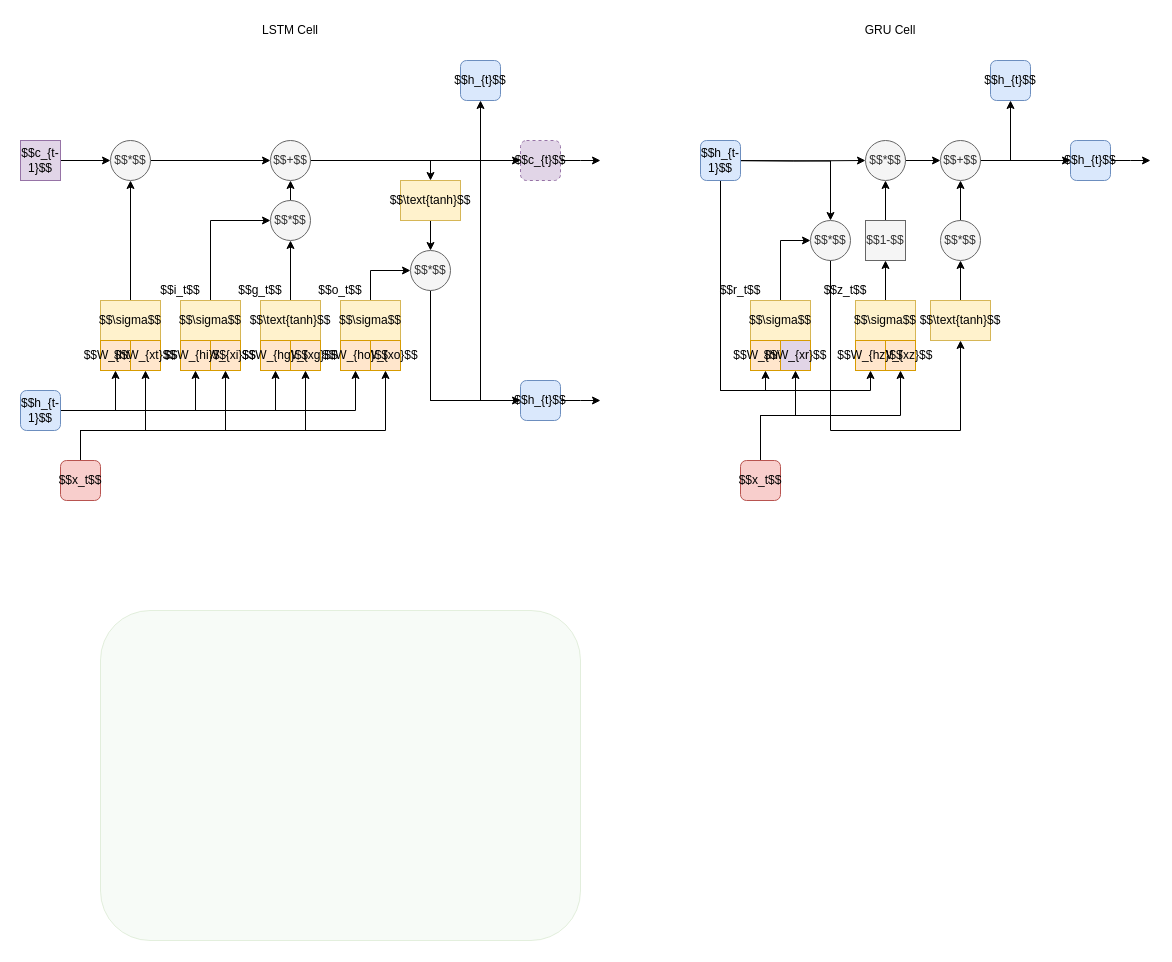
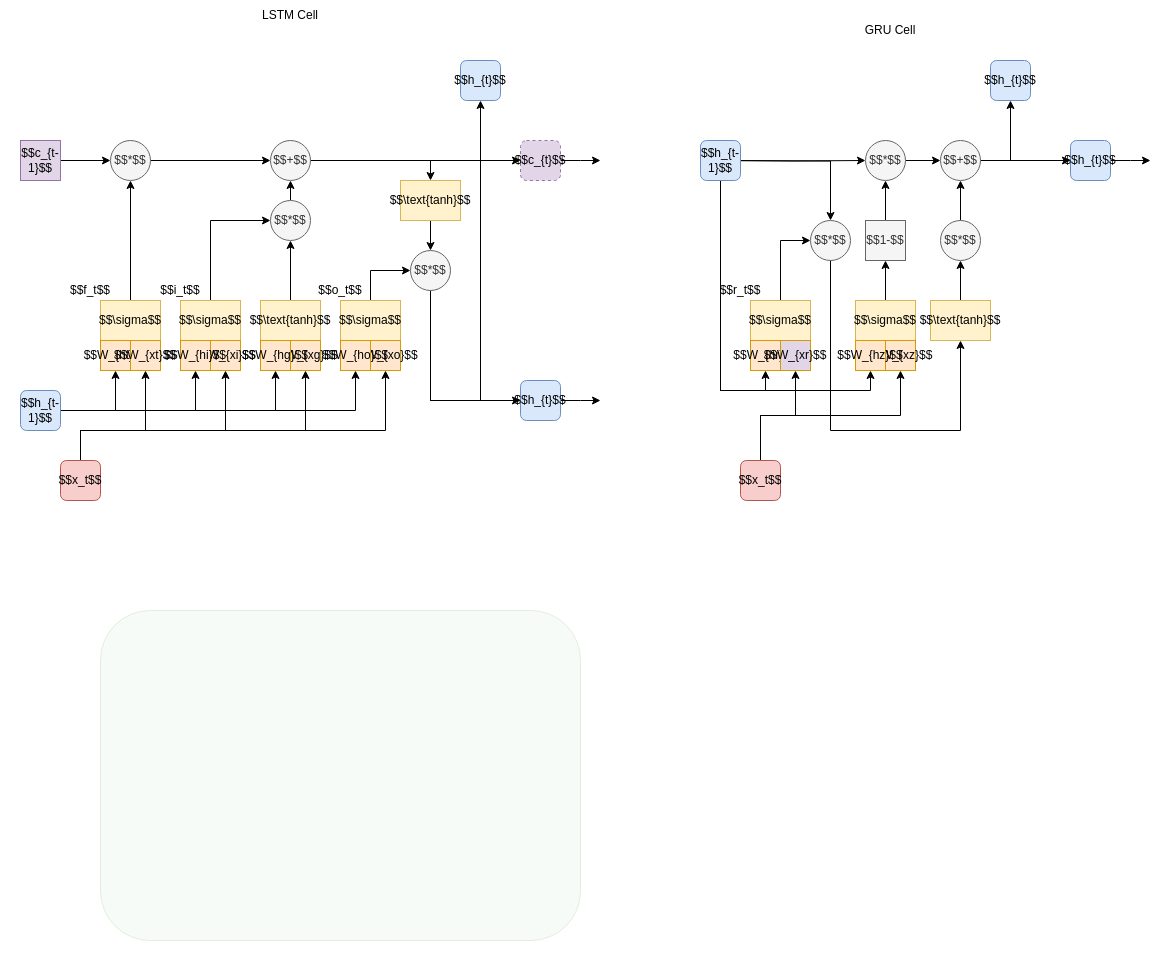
node "LSTM Cell": moved (291, 31) -> (291, 16)
node "$$f_t$$": added
node "$$g_t$$": removed
node "$$z_t$$": removed
